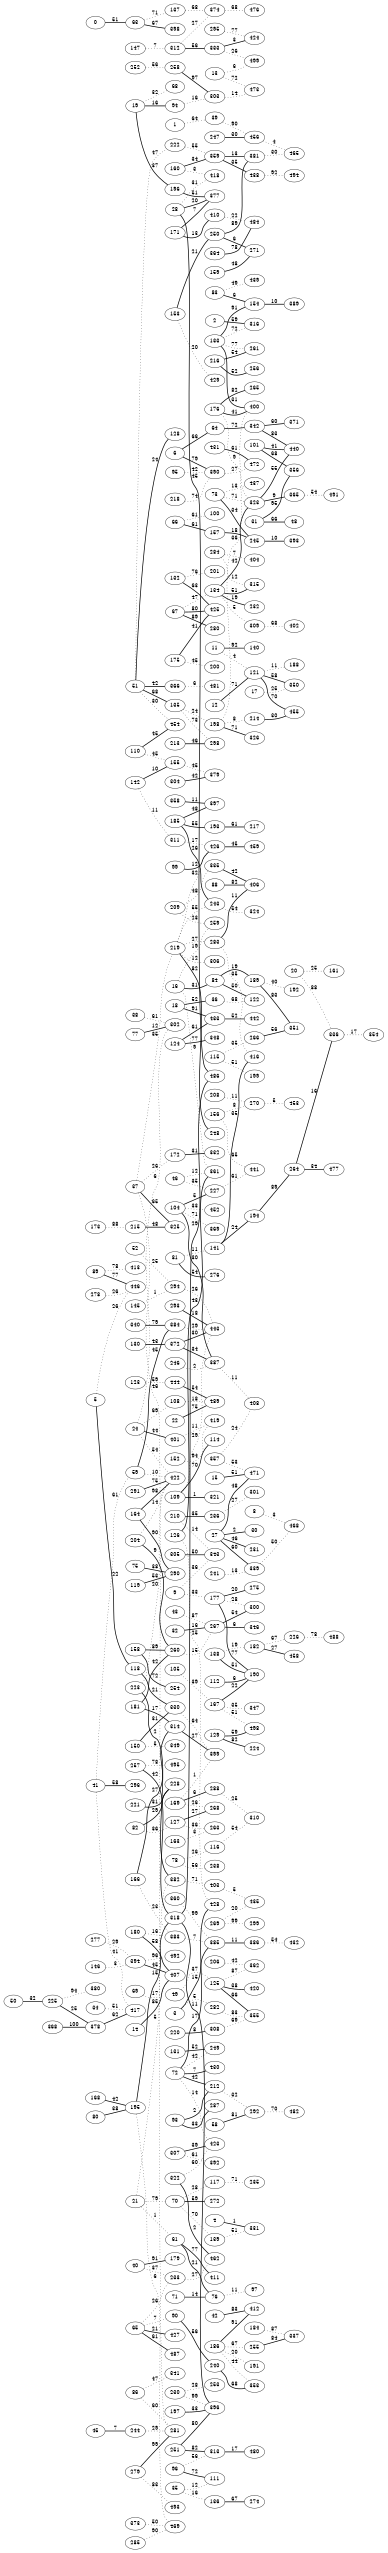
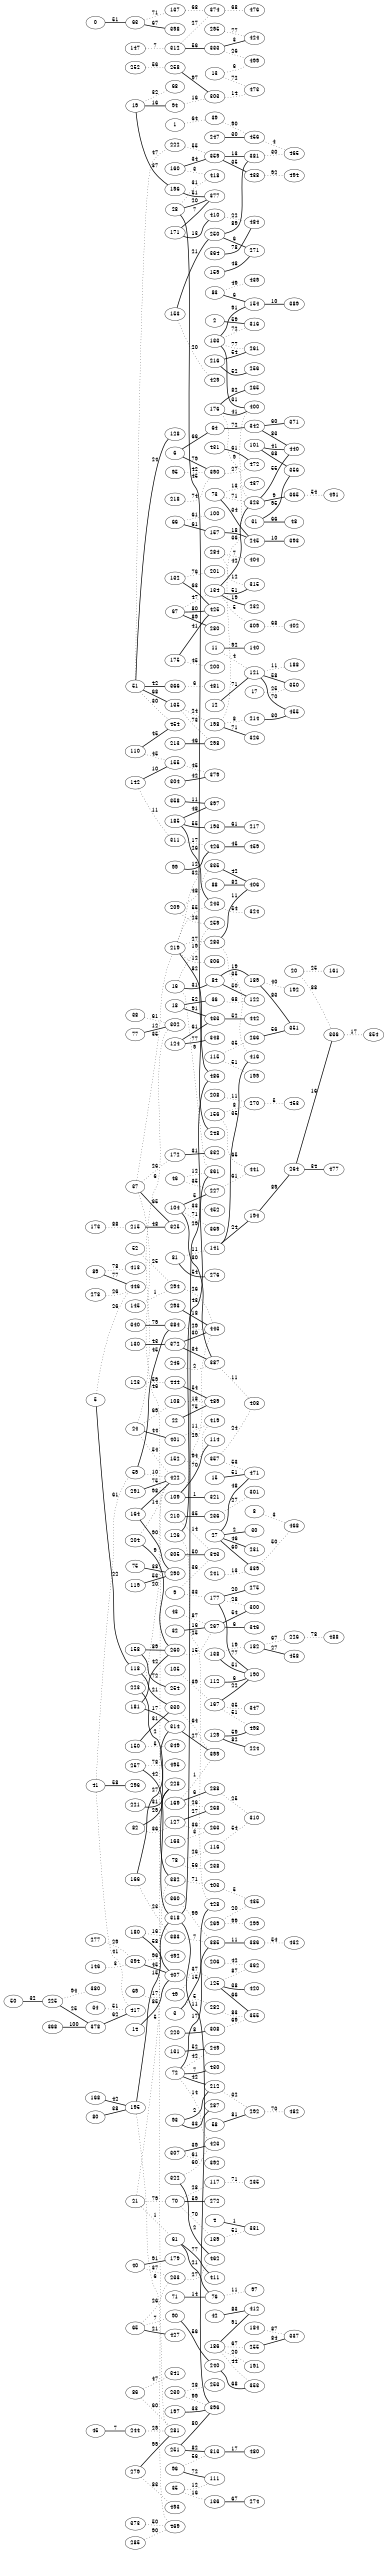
node "487": removed
